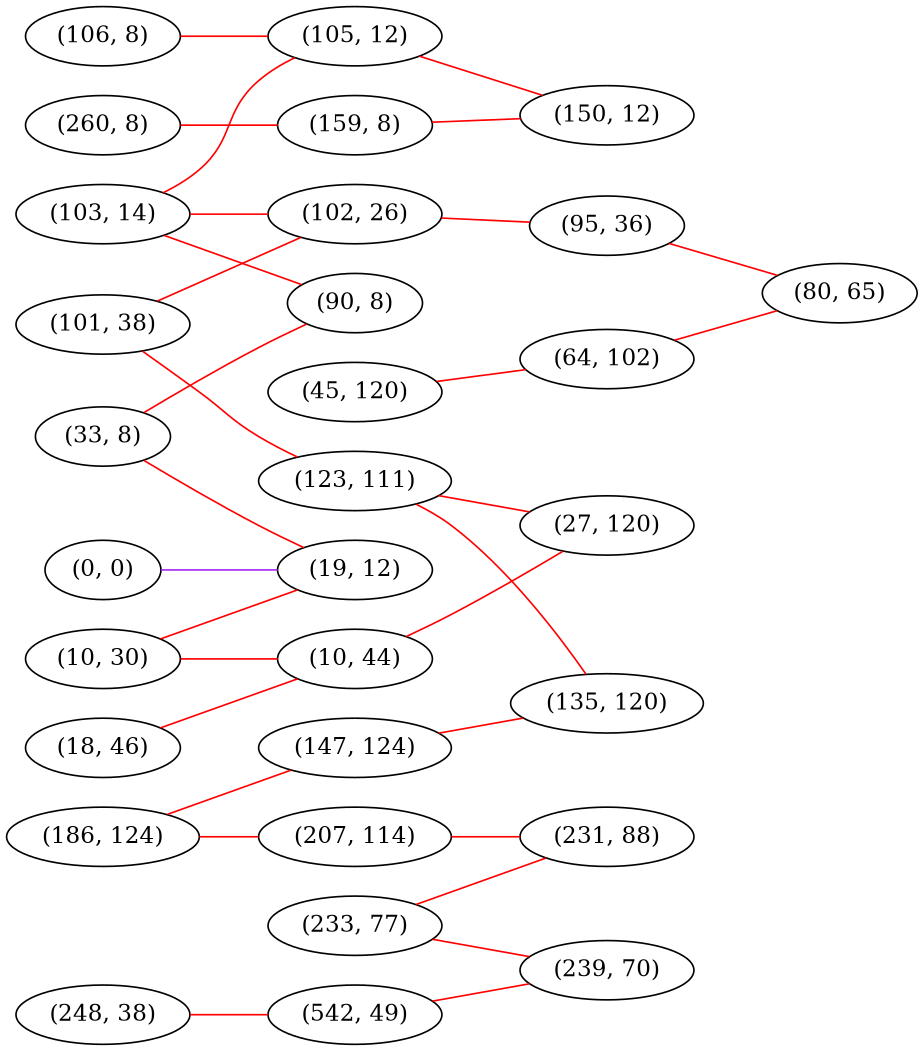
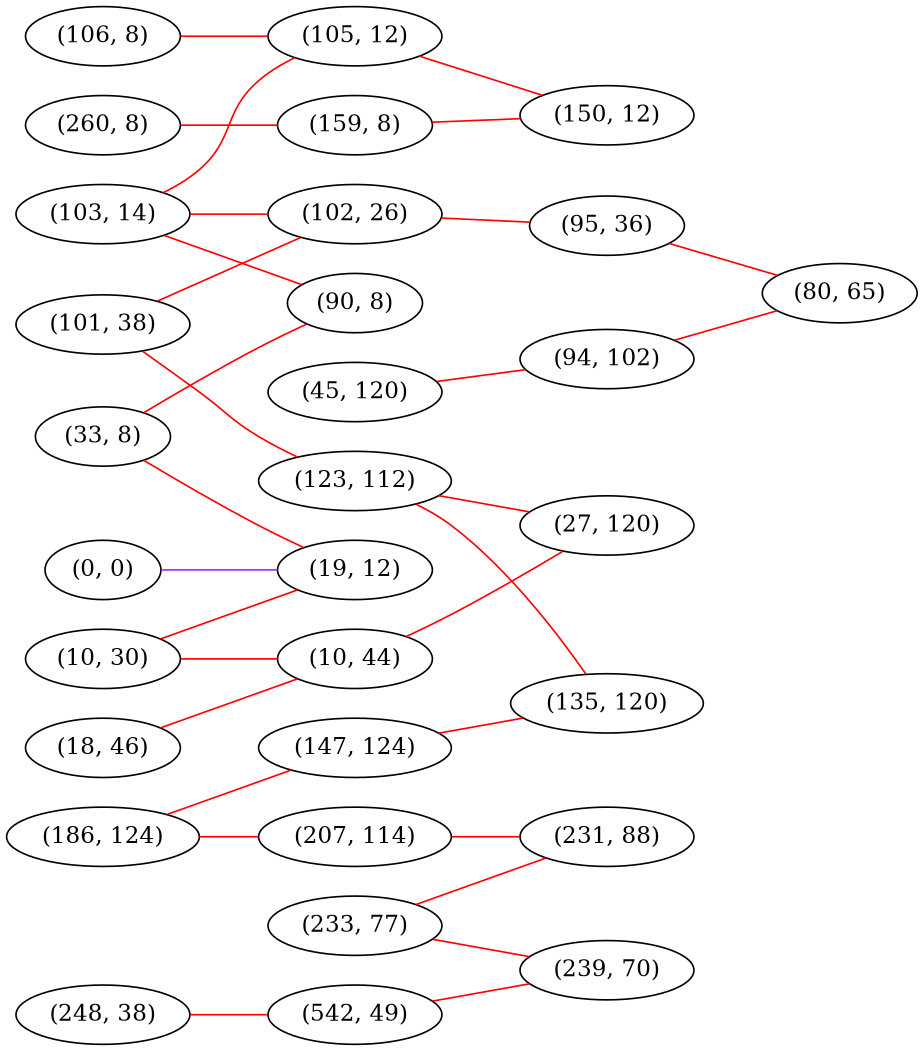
node "(64, 102)": label "(64, 102)" -> "(94, 102)"
node "(123, 111)": label "(123, 111)" -> "(123, 112)"
